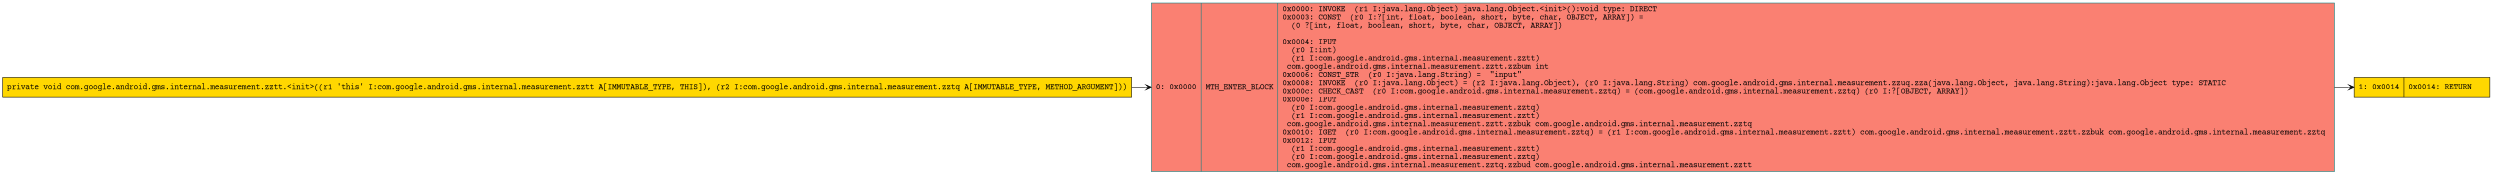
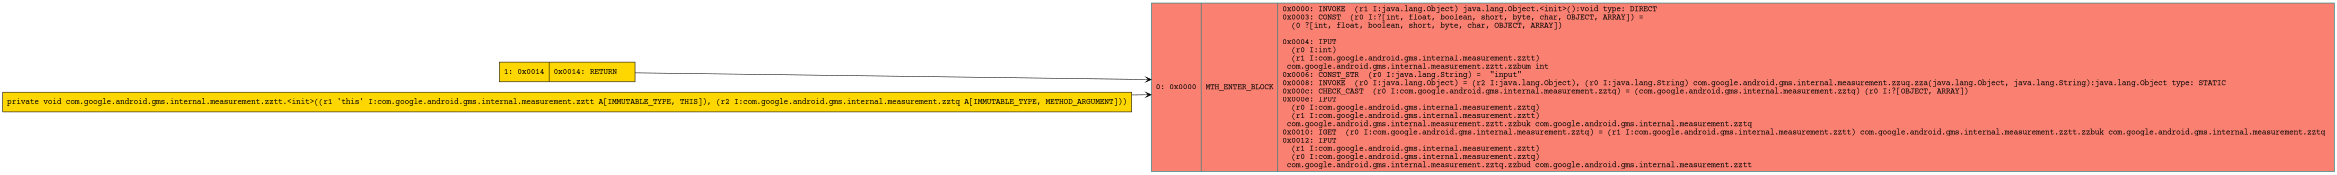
edge "0: 0x0000" -> "1: 0x0014": reversed
